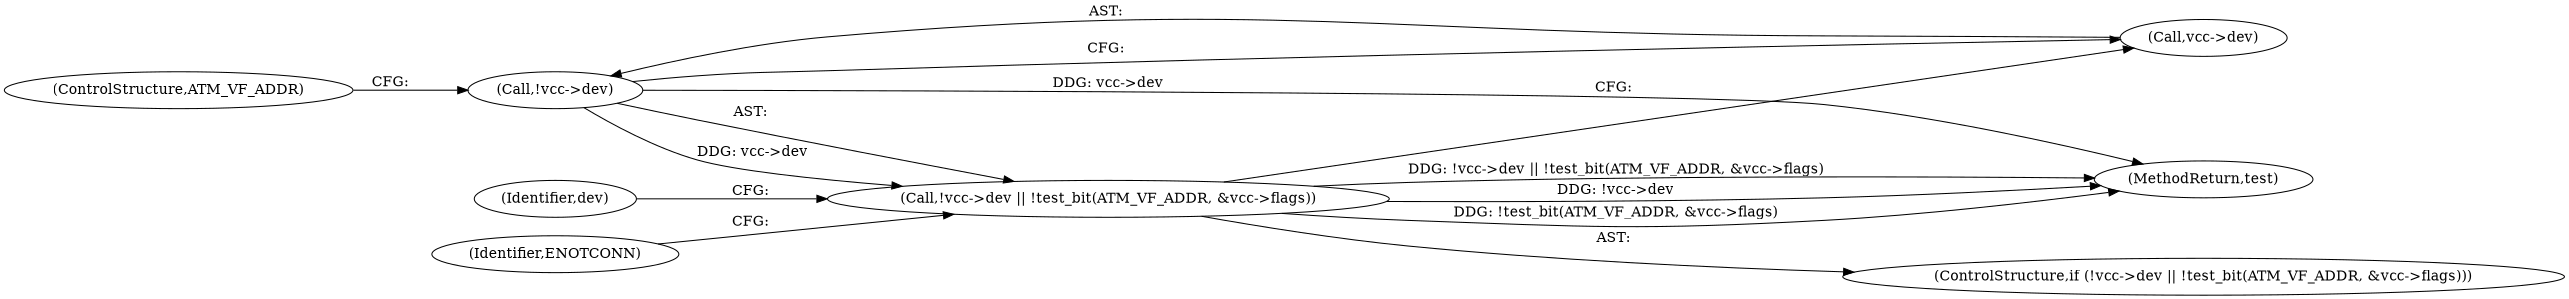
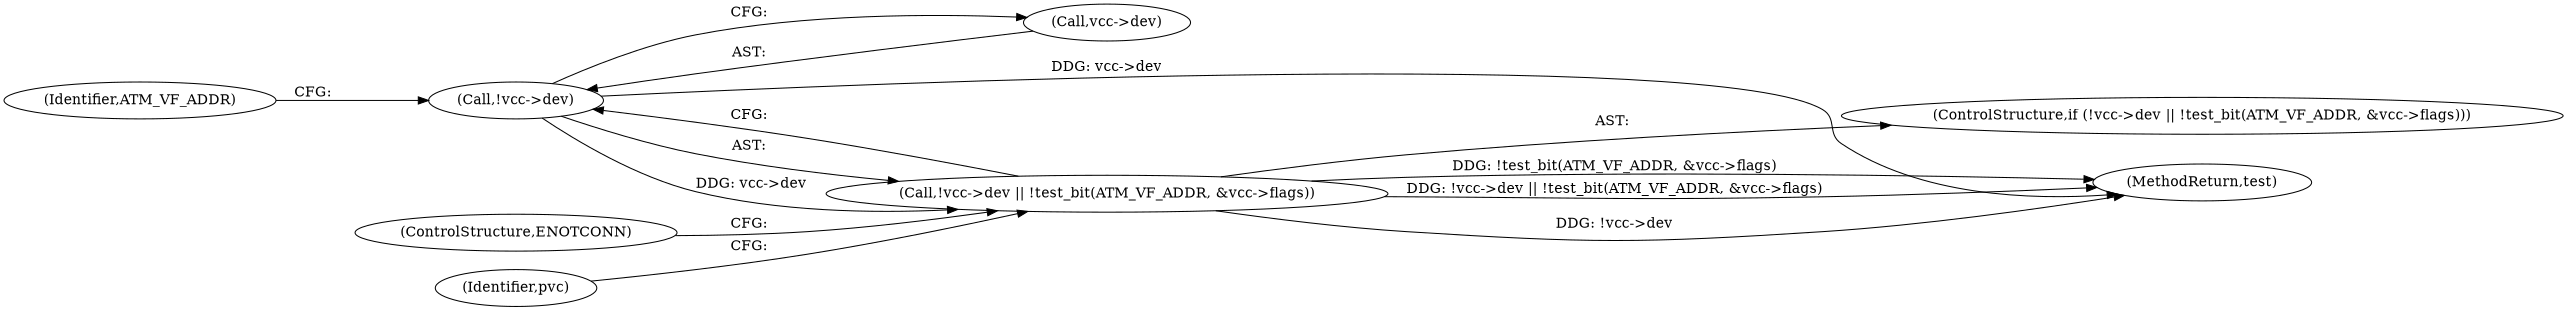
node "(ControlStructure,ATM_VF_ADDR)": label "(ControlStructure,ATM_VF_ADDR)" -> "(Identifier,ATM_VF_ADDR)"
edge "(Call,!vcc->dev || !test_bit(ATM_VF_ADDR, &vcc->flags))" -> "(Call,vcc->dev)": now "(Call,!vcc->dev || !test_bit(ATM_VF_ADDR, &vcc->flags))" -> "(Call,!vcc->dev)"
node "(Identifier,dev)": label "(Identifier,dev)" -> "(Identifier,pvc)"
node "(Identifier,ENOTCONN)": label "(Identifier,ENOTCONN)" -> "(ControlStructure,ENOTCONN)"
